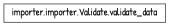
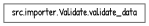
node "importer.importer.Validate.validate_data": label "importer.importer.Validate.validate_data" -> "src.importer.Validate.validate_data"
